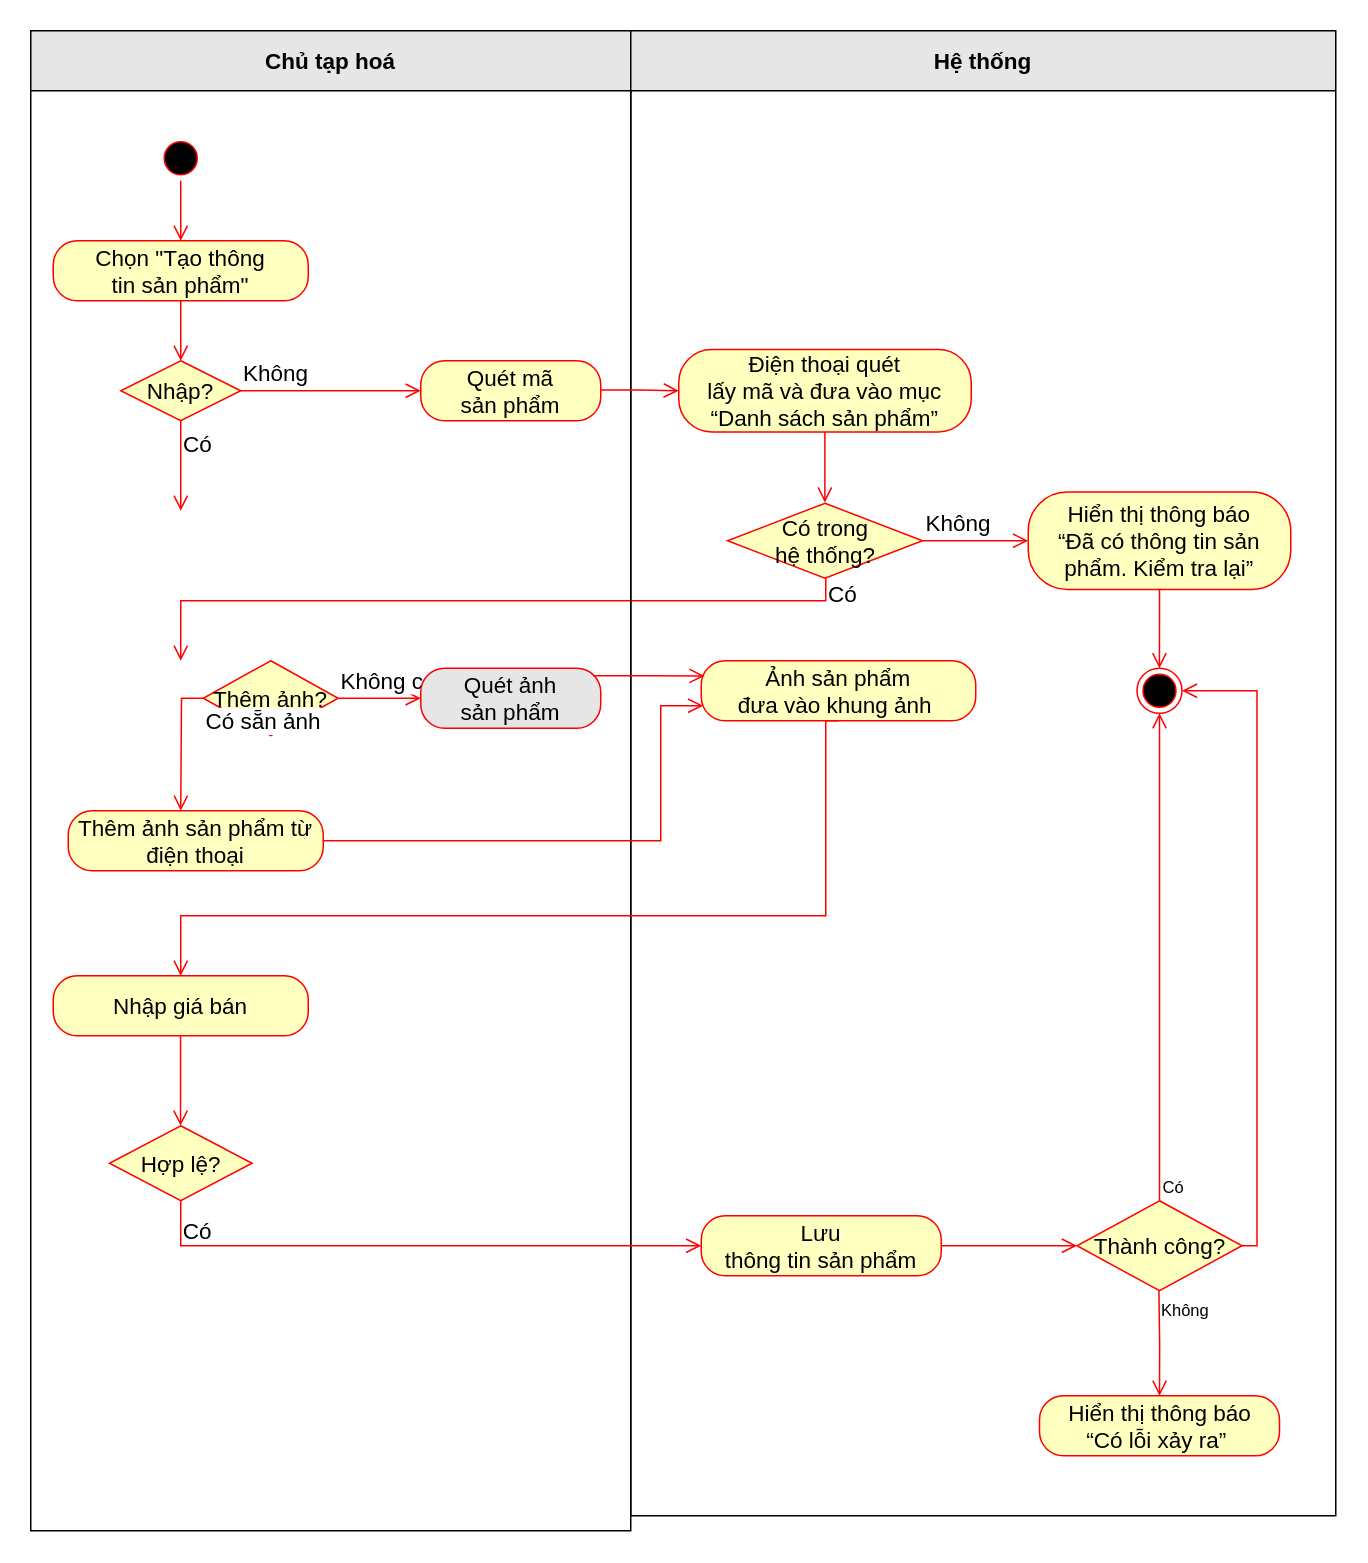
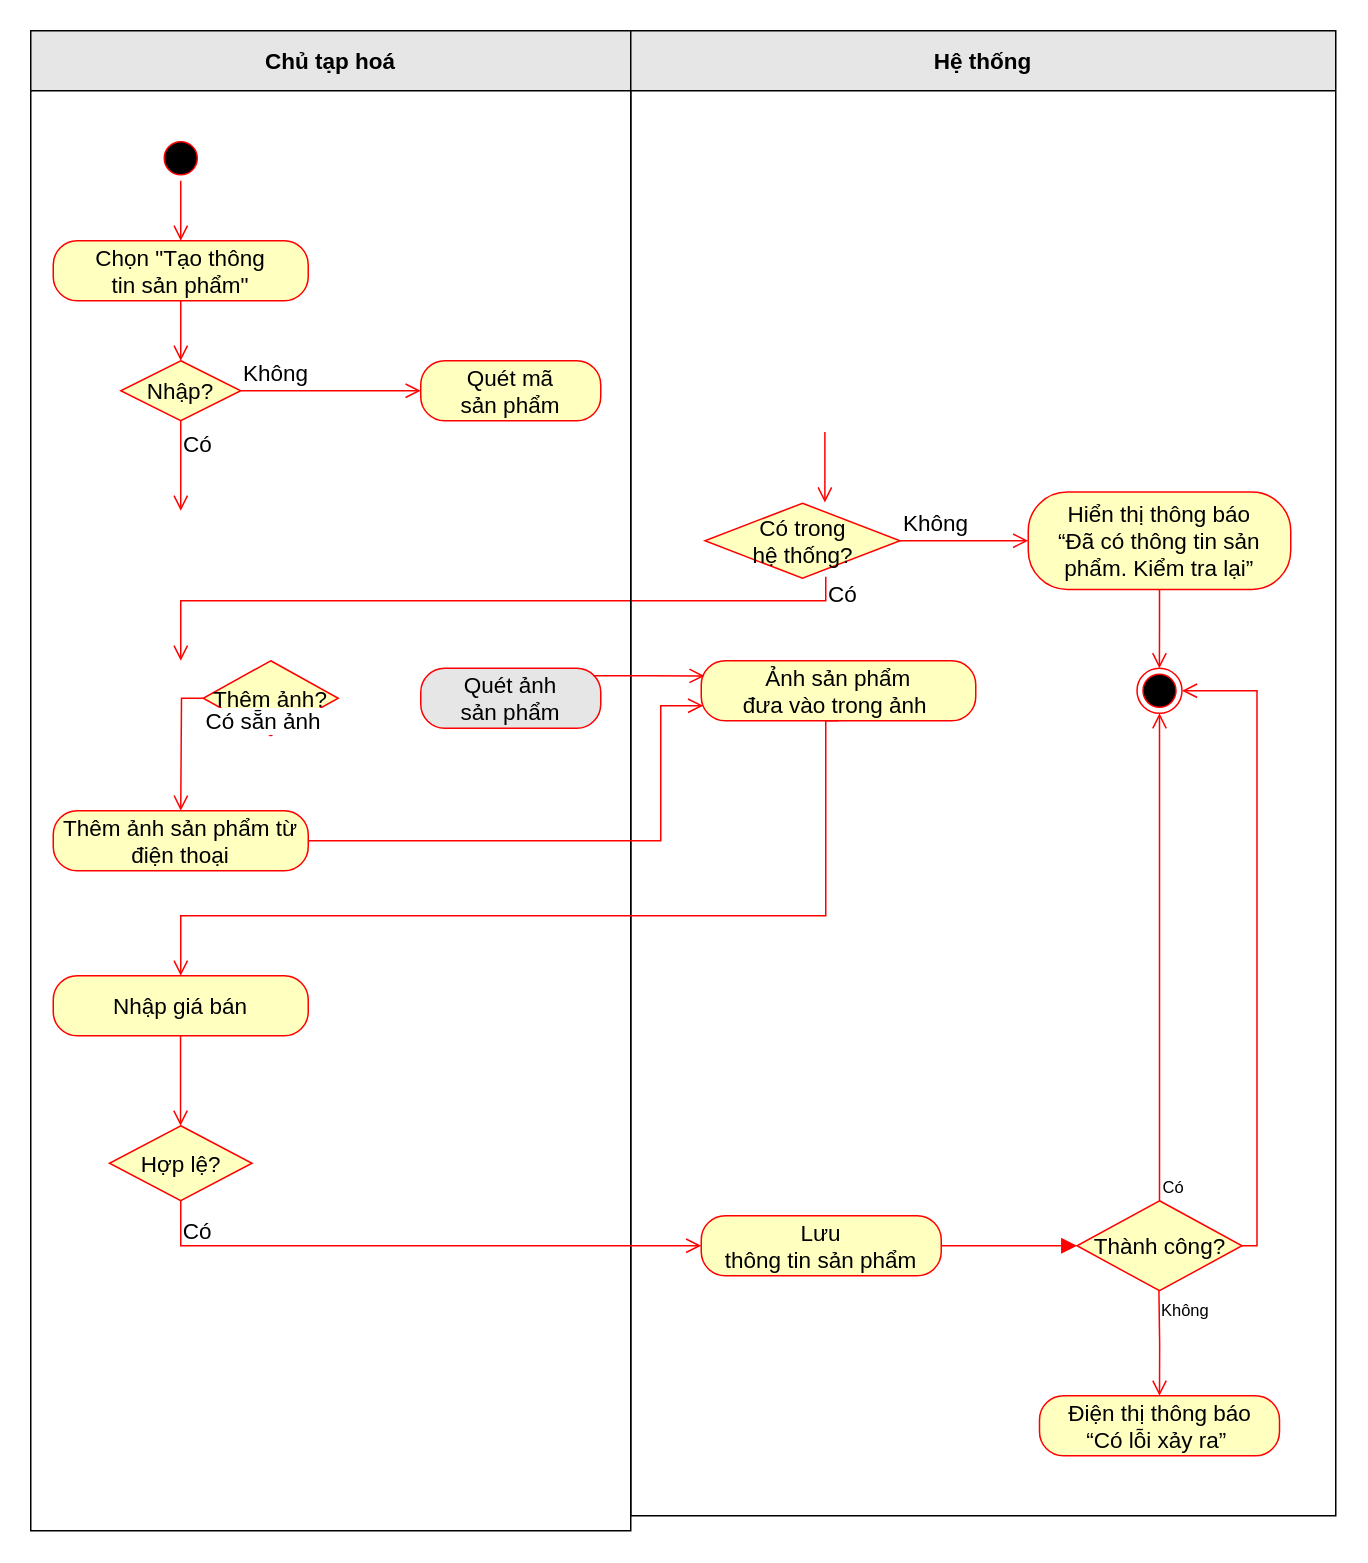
edge "Quét mã sản phẩm" -> "Điện thoại quét lấy mã và đưa vào mục “Danh sách sản phẩm”": removed
node "Điện thoại quét lấy mã và đưa vào mục “Danh sách sản phẩm”": removed
node "Có trong hệ thống?": moved (825, 541) -> (803, 541)
node "Ảnh sản phẩm đưa vào khung ảnh": label "Ảnh sản phẩm đưa vào khung ảnh" -> "Ảnh sản phẩm đưa vào trong ảnh"
edge "Thêm ảnh?" -> "Quét ảnh sản phẩm": removed, label "Không có sẵn"
node "Thêm ảnh sản phẩm từ điện thoại": moved (196, 841) -> (181, 841)
edge "Lưu thông tin sản phẩm" -> "Thành công?": arrowhead open -> block
node "Hiển thị thông báo “Có lỗi xảy ra”": label "Hiển thị thông báo “Có lỗi xảy ra”" -> "Điện thị thông báo “Có lỗi xảy ra”"
